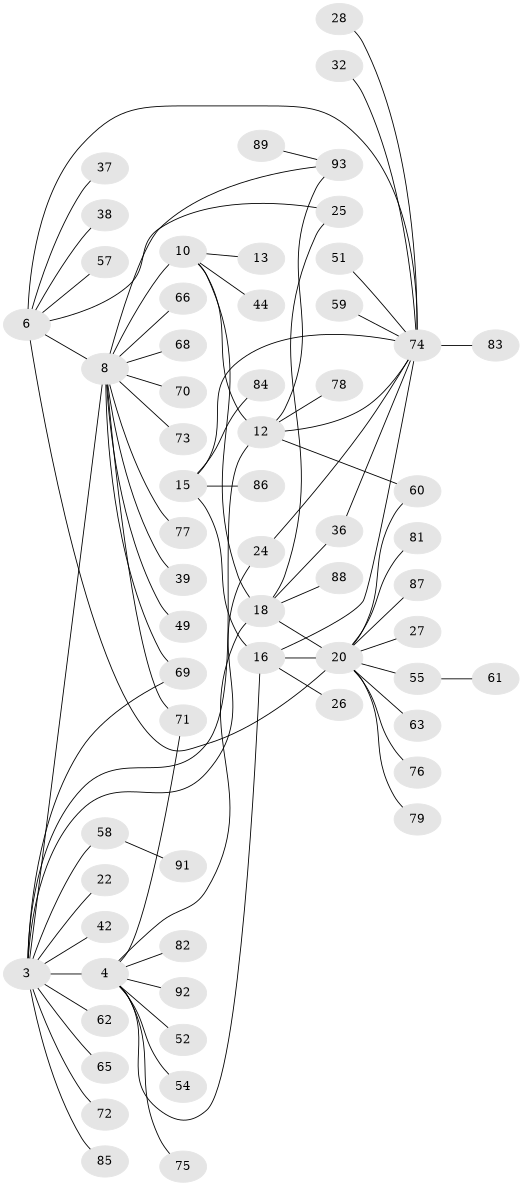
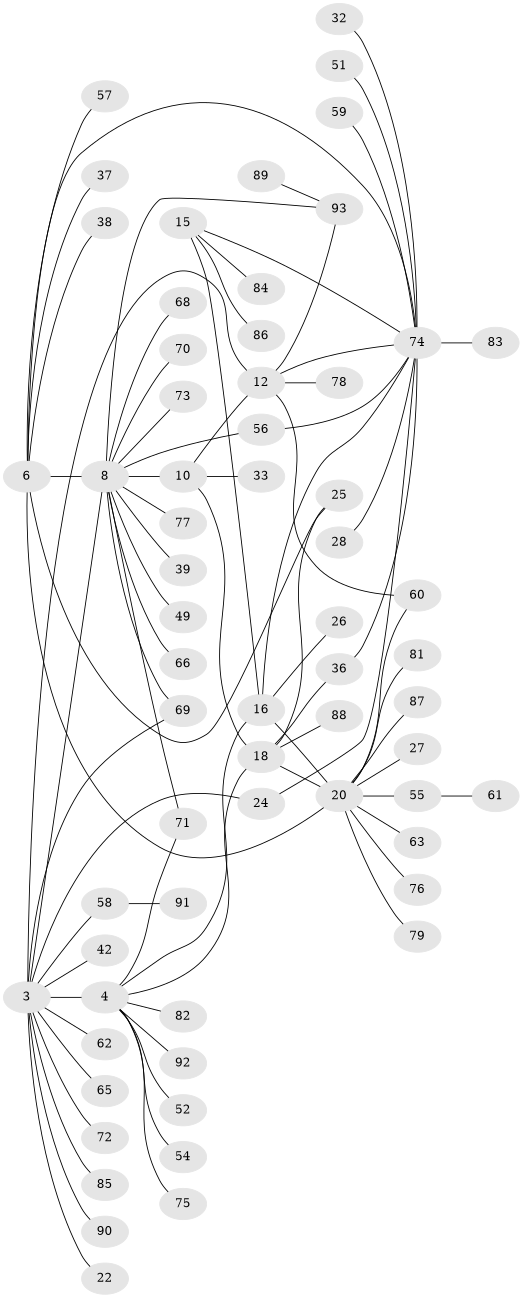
node "13": label "13" -> "33"
node "44": removed
node "56": added
node "90": added
